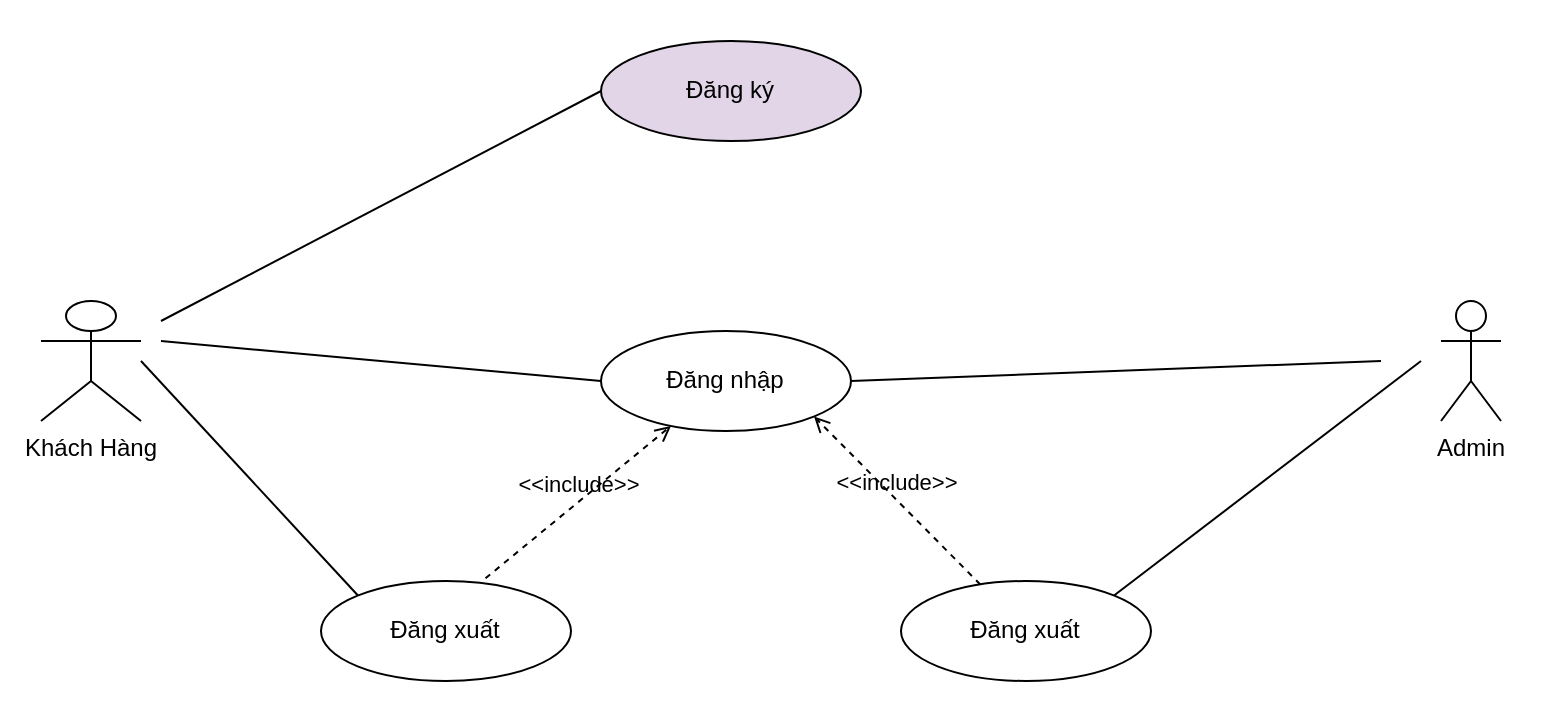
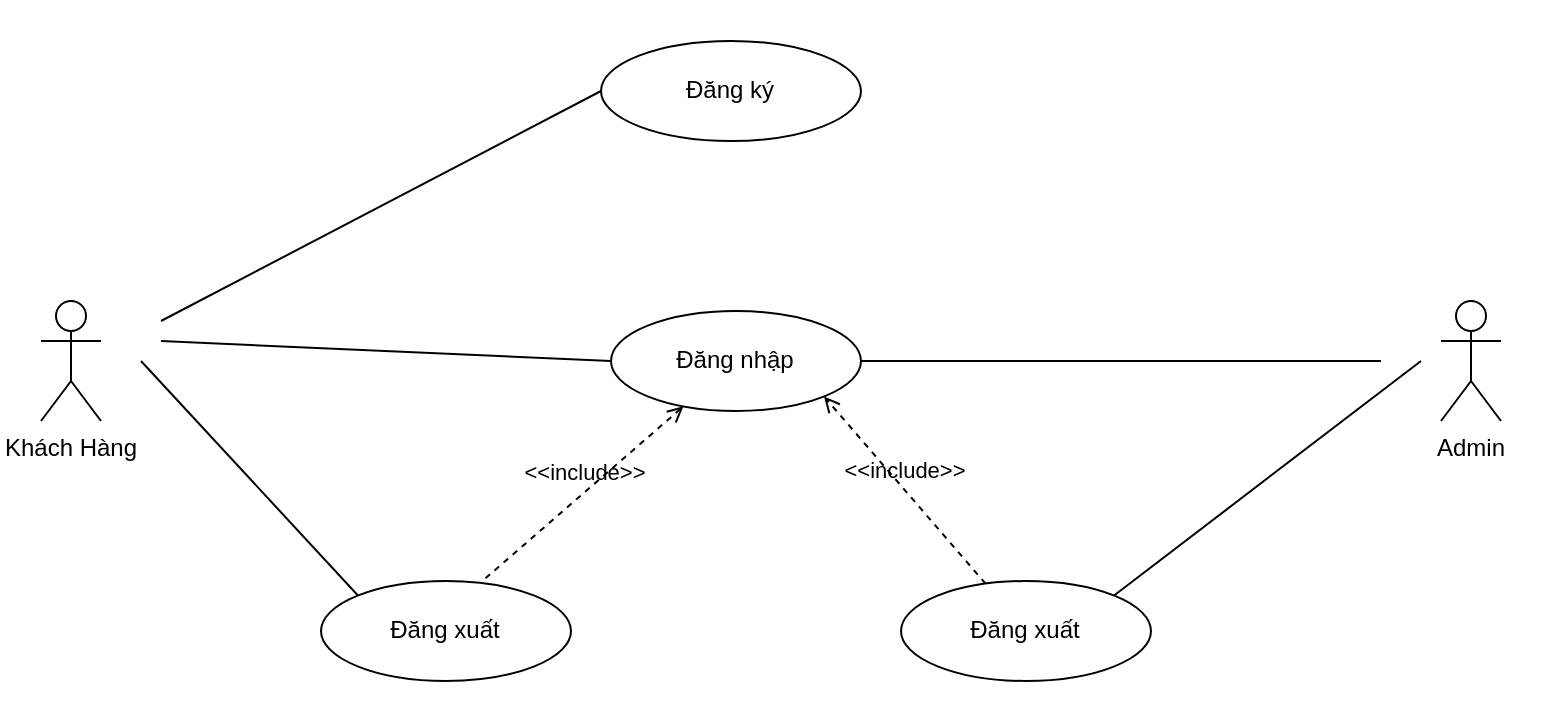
node "Đăng ký": fillcolor #e1d5e7 -> #ffffff
node "Khách Hàng": size 100x120 -> 60x120
node "Đăng nhập": moved (726, 381) -> (736, 361)
